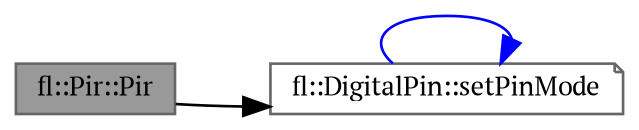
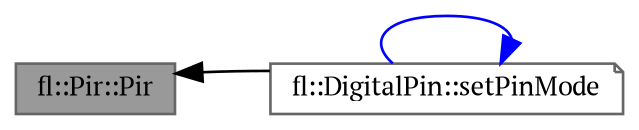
edge "fl::Pir::Pir" -> "fl::DigitalPin::setPinMode": reversed
